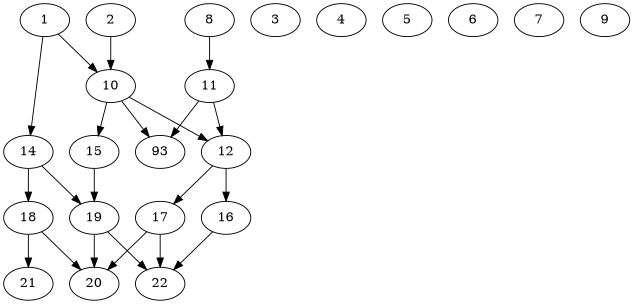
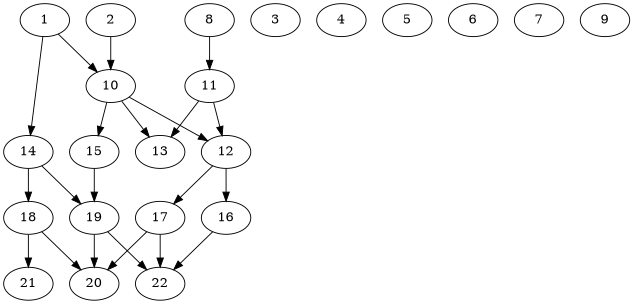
node "93": label "93" -> "13"
